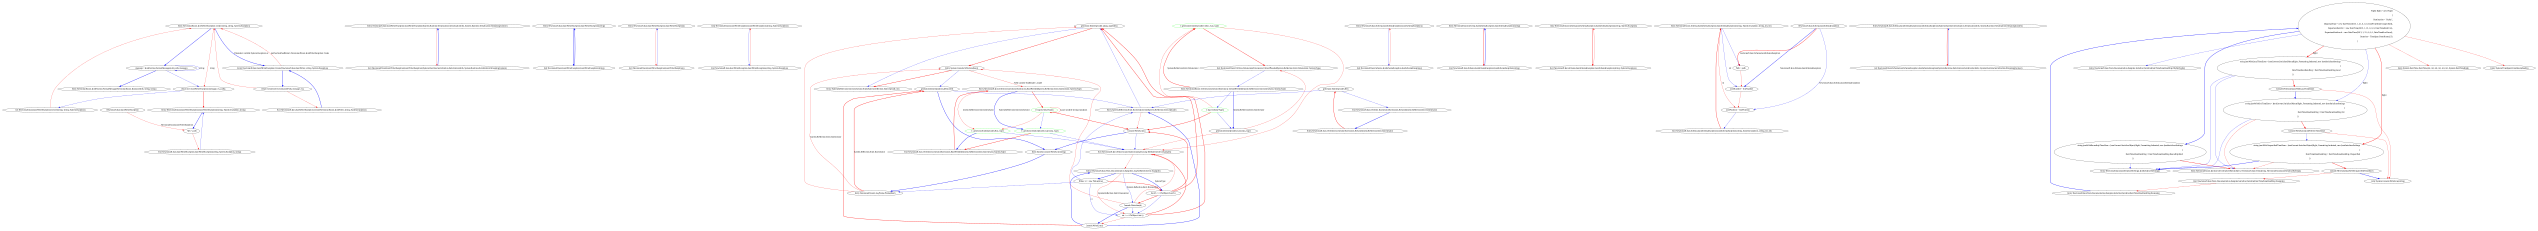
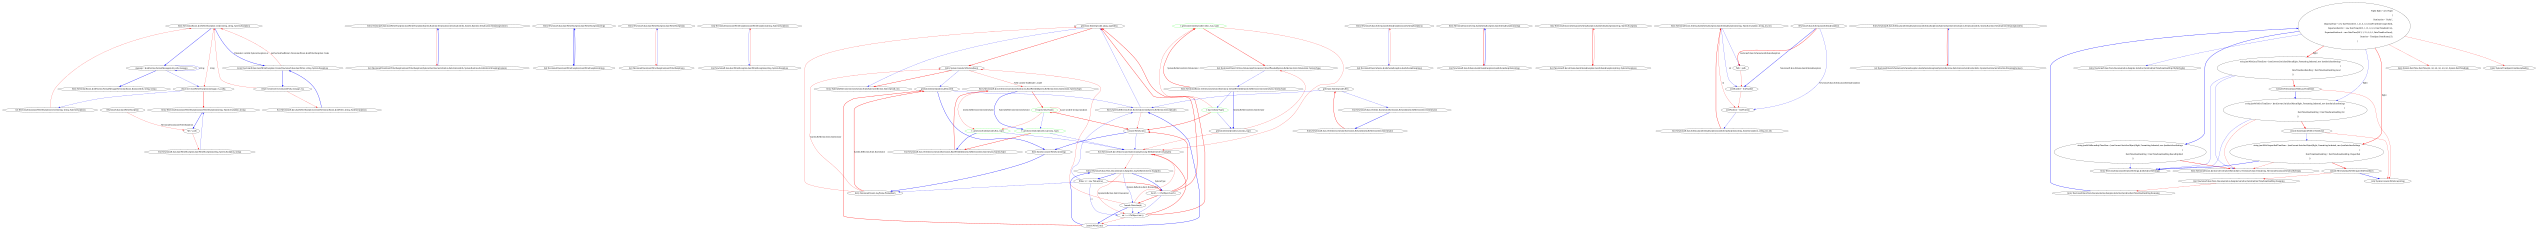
node "Console.WriteLine(jsonWithUtcTimeZone)": label "Console.WriteLine(jsonWithUtcTimeZone)" -> "Console.System(jsonWithUtcTimeZone)"
